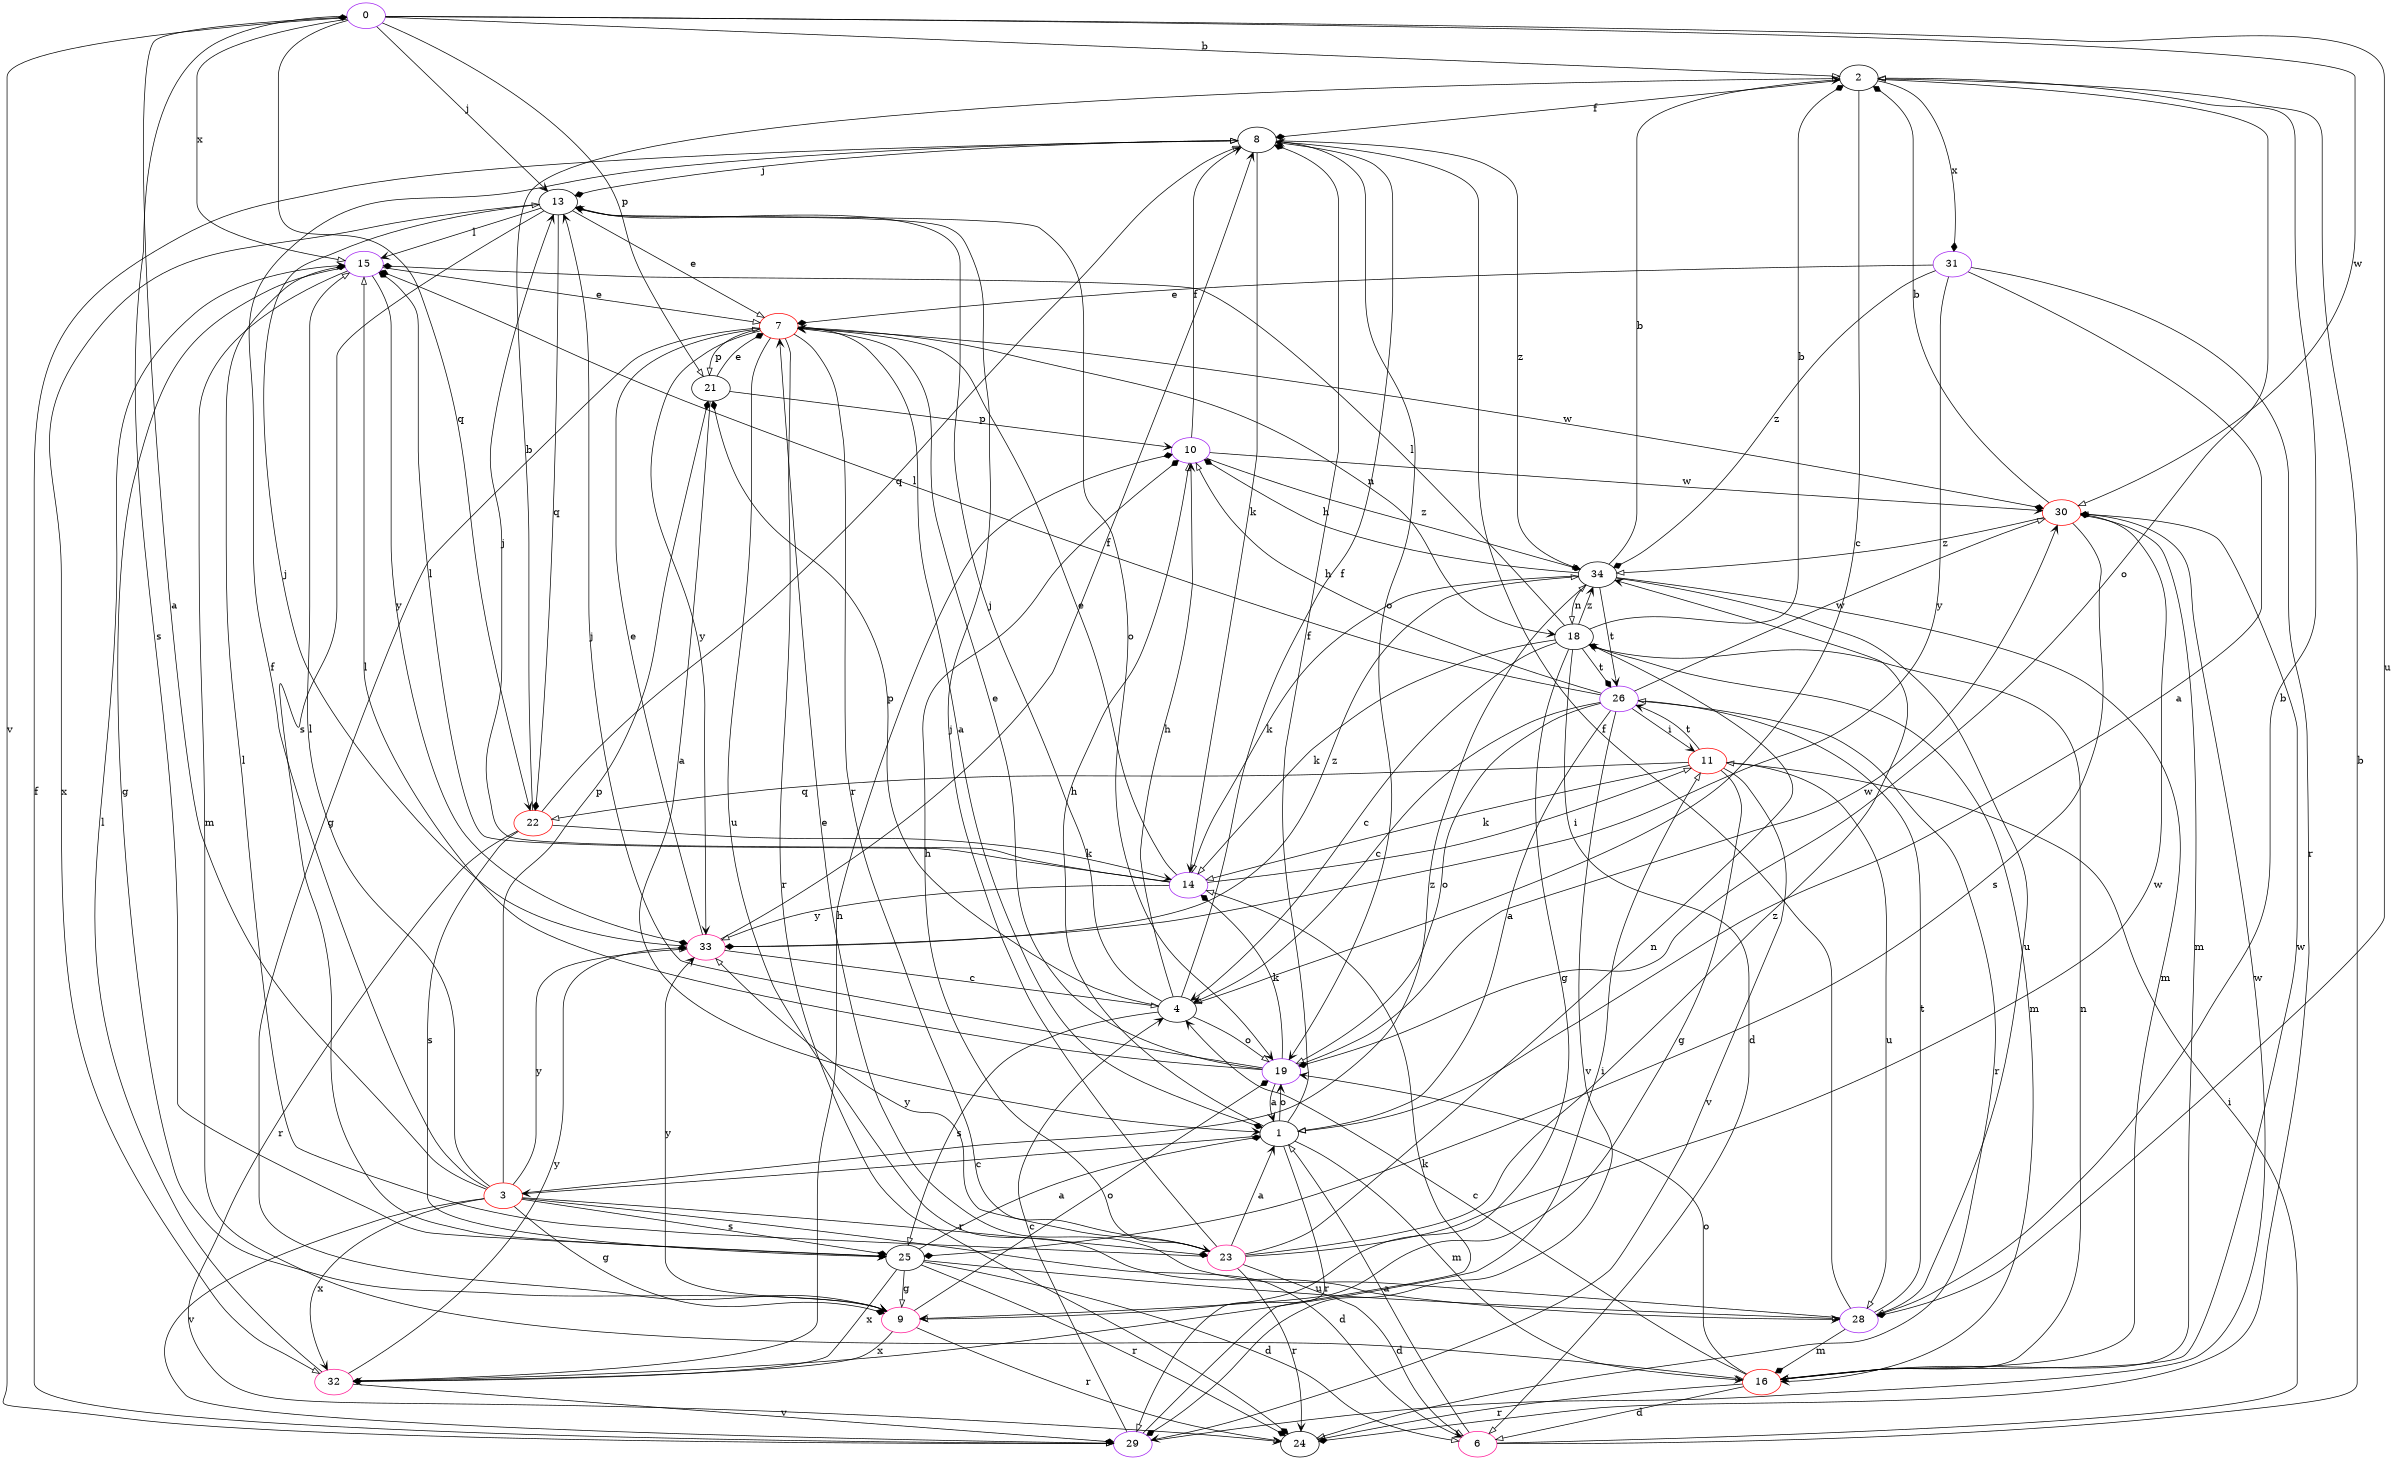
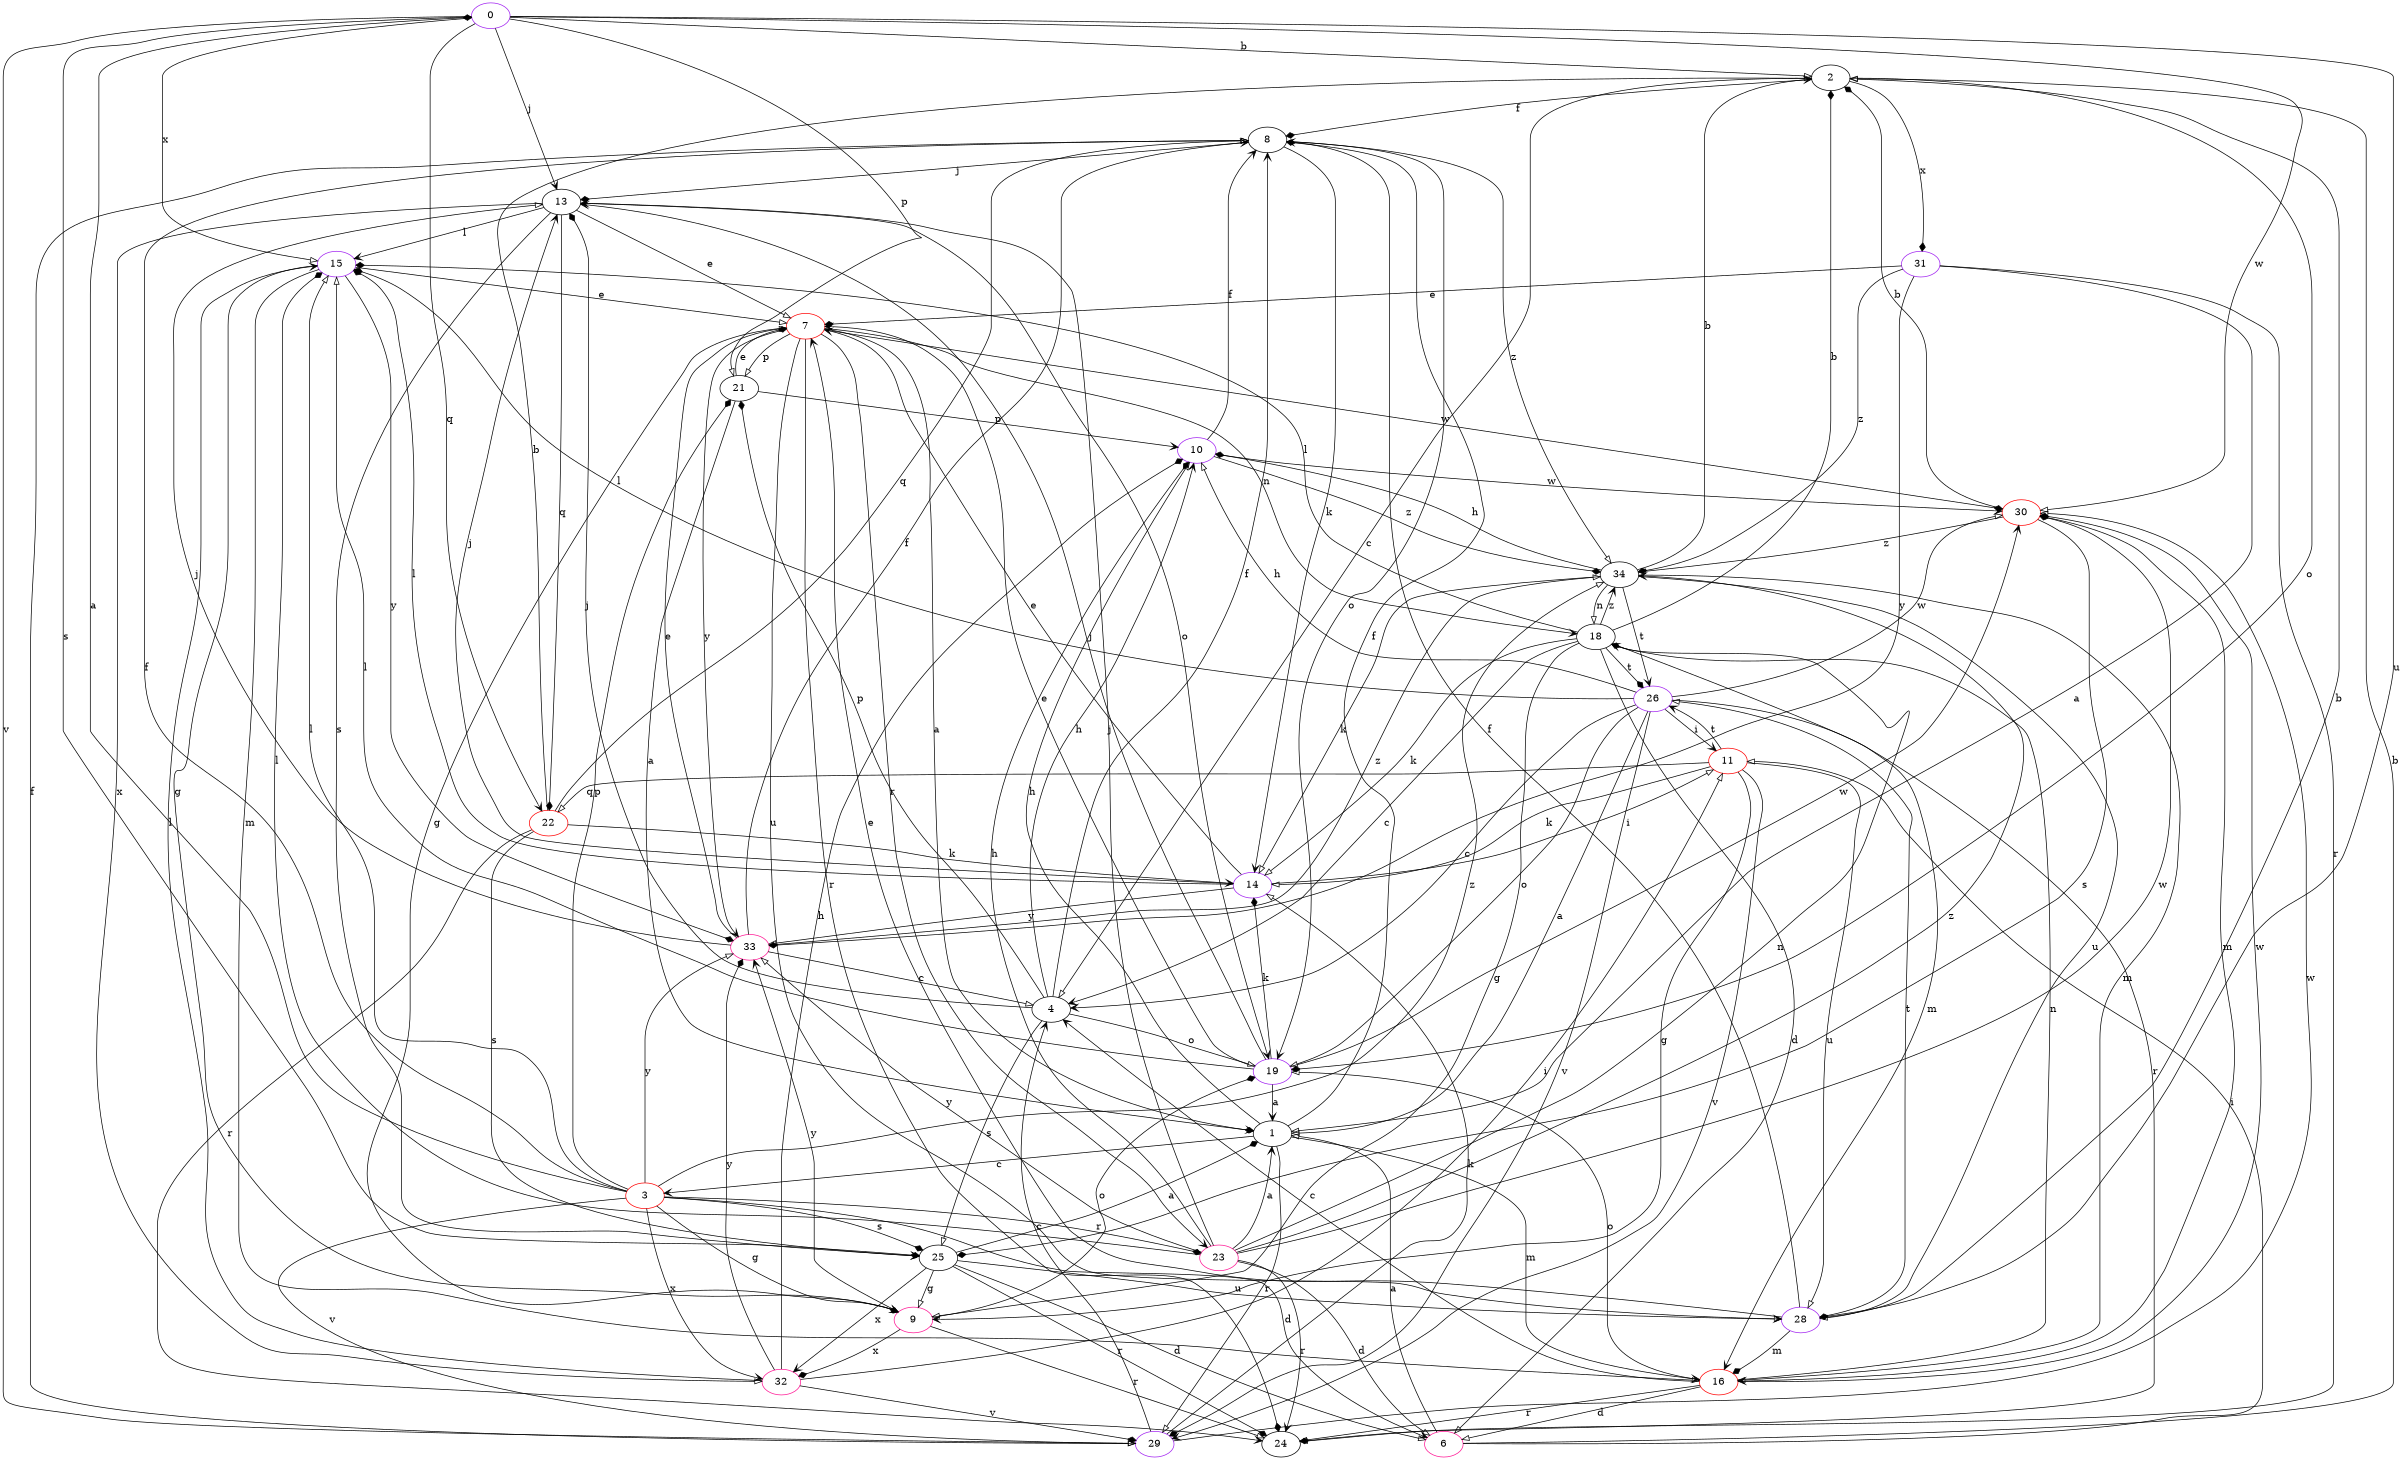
edge "1" -> "19": removed, label "o"
edge "16" -> "19": arrowhead vee -> onormal
